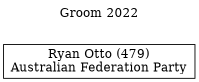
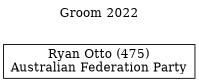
node "Ryan Otto (479) Australian Federation Party": label "Ryan Otto (479) Australian Federation Party" -> "Ryan Otto (475) Australian Federation Party"
